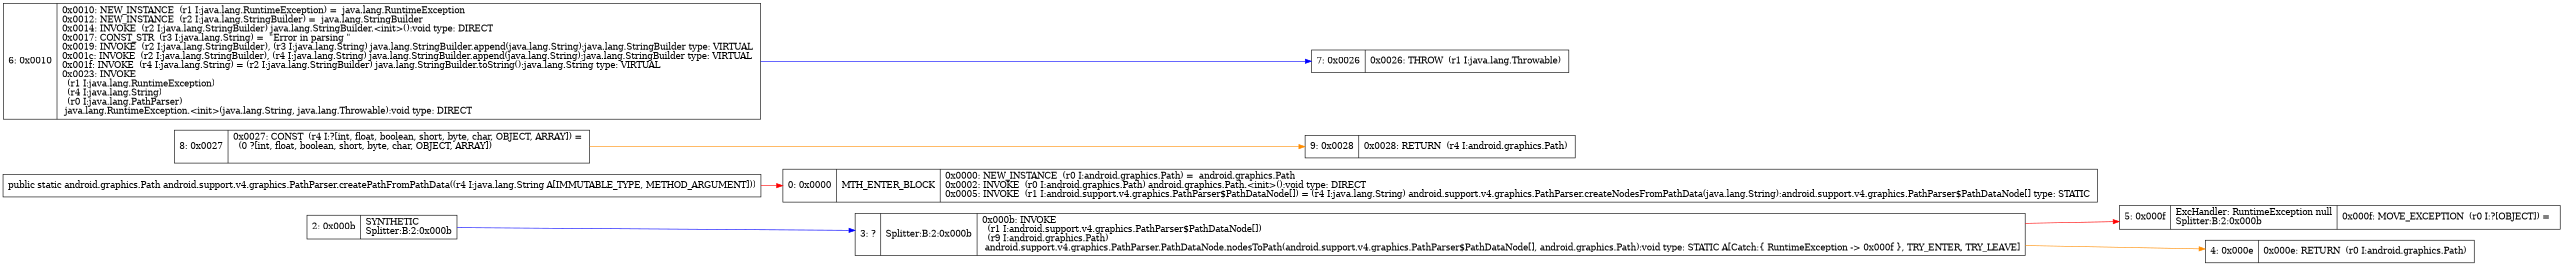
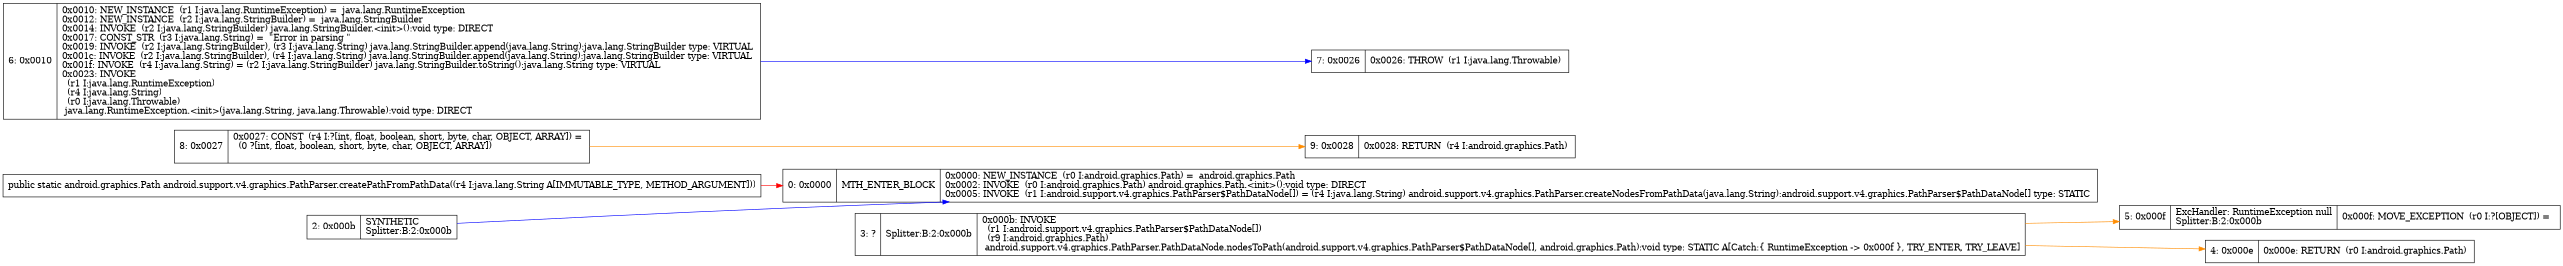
node "6: 0x0010": text "(r0 I:java.lang.PathParser)" -> "(r0 I:java.lang.Throwable)"
edge "3: ?" -> "5: 0x000f": color red -> darkorange
edge "2: 0x000b" -> "3: ?": now "2: 0x000b" -> "0: 0x0000"
